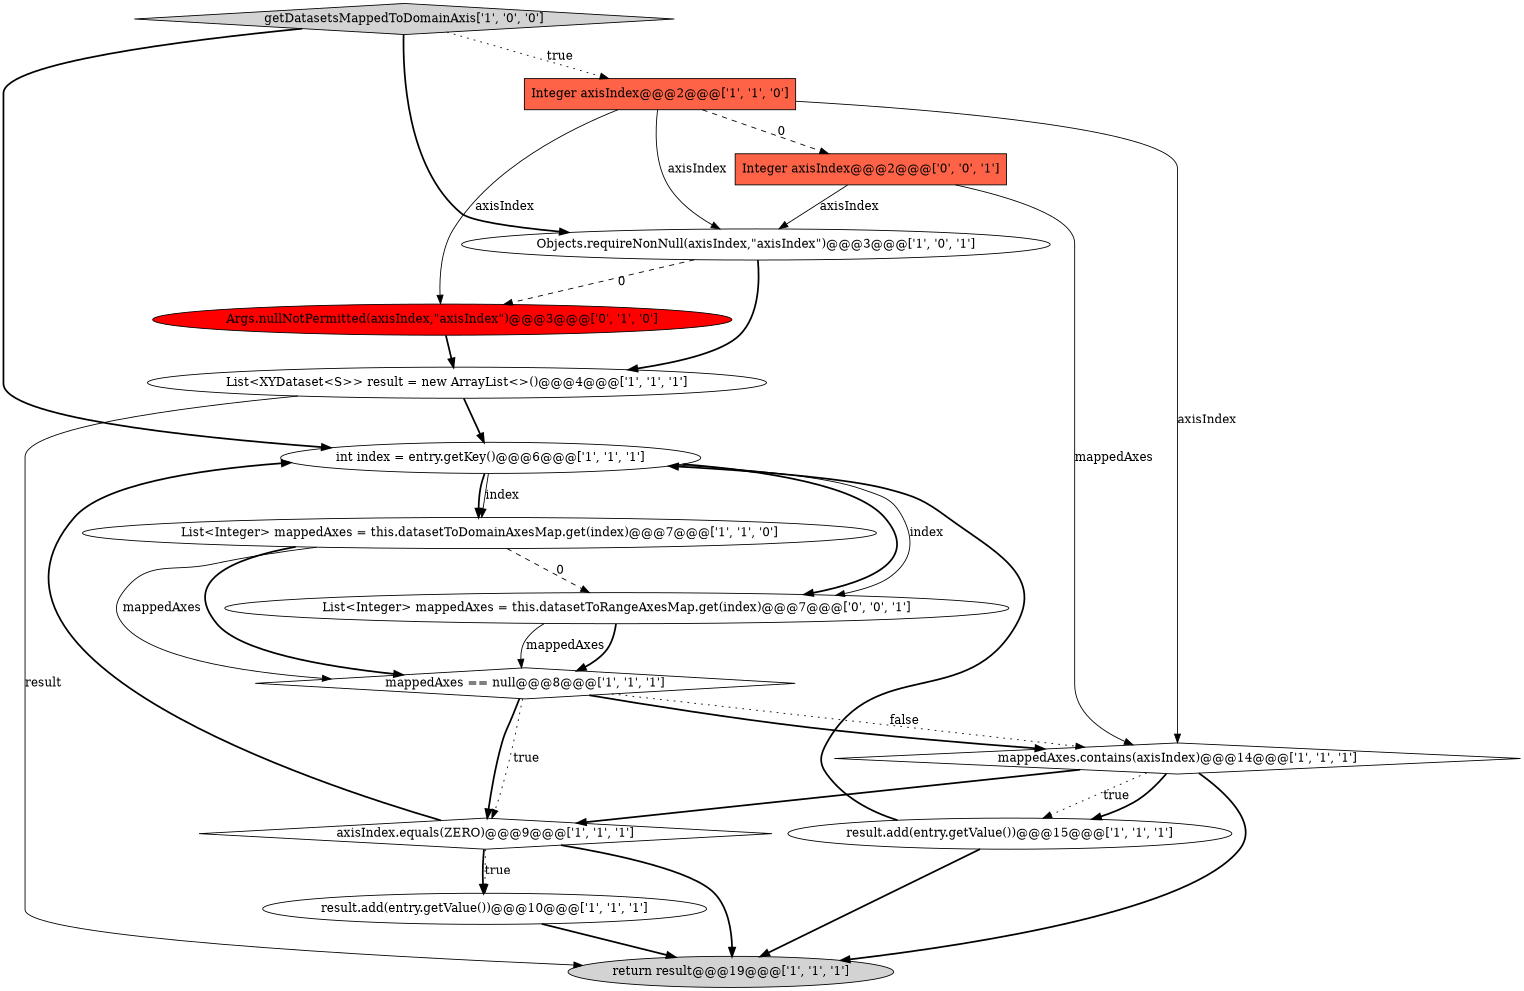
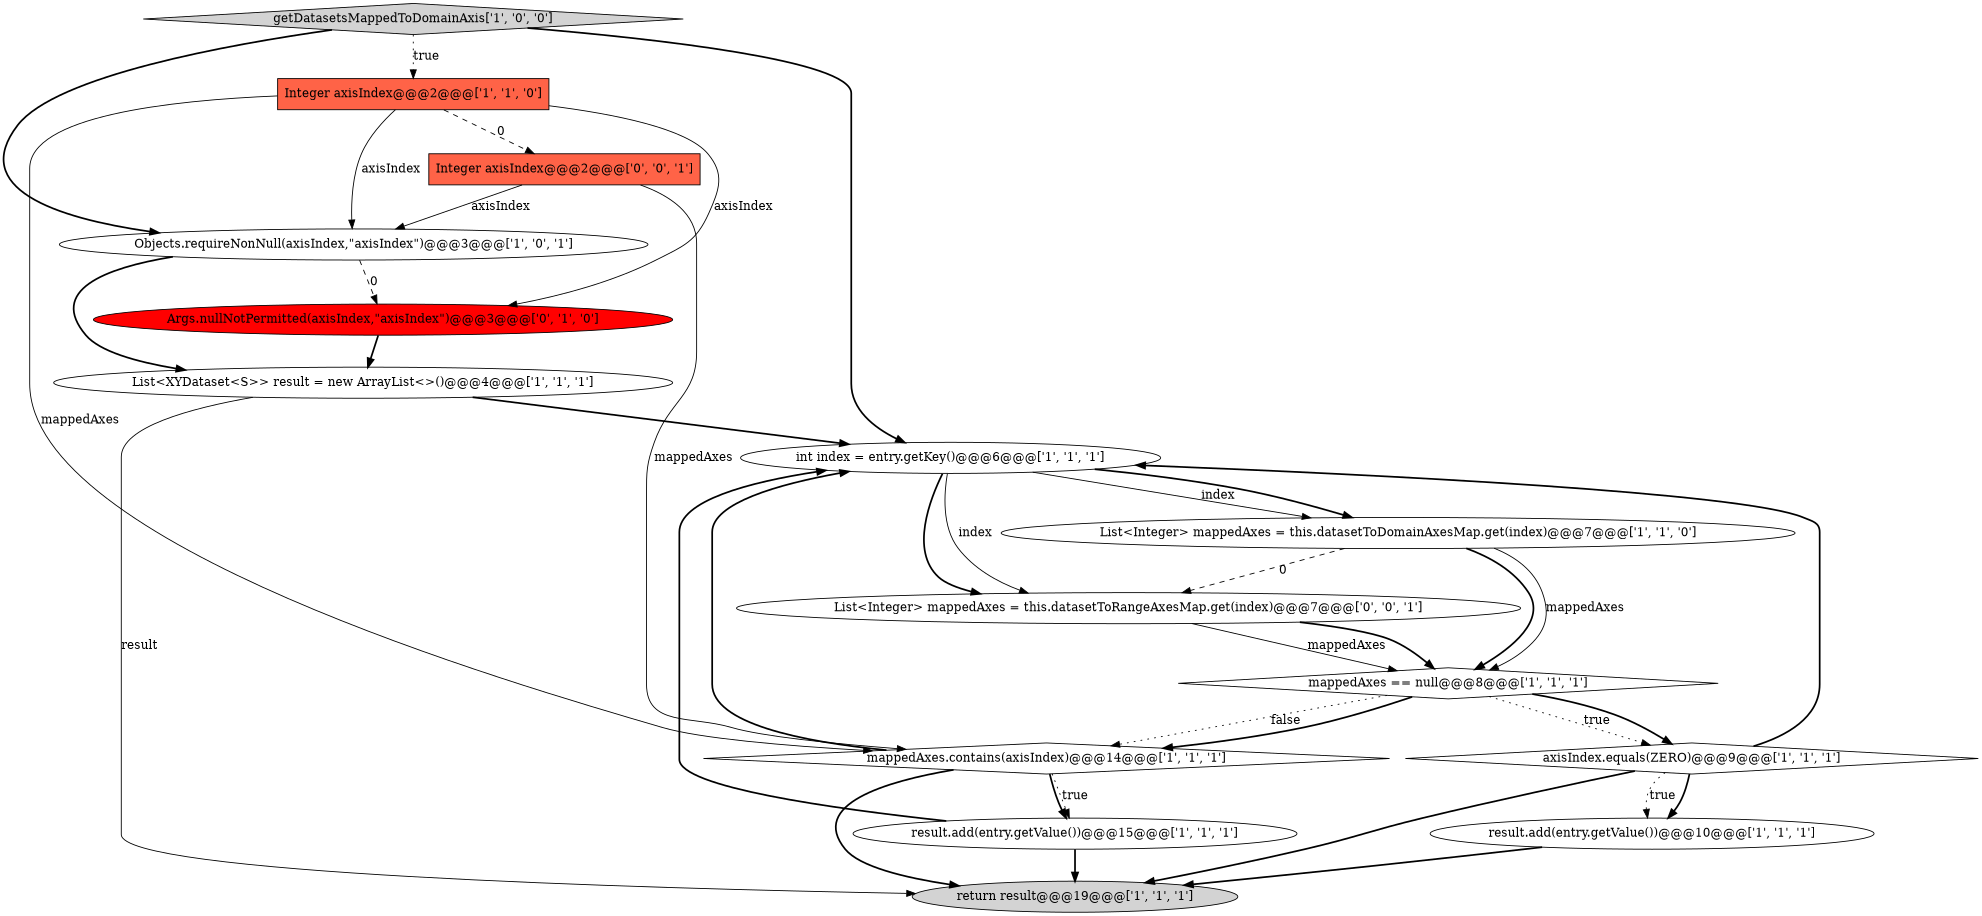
edge "Integer axisIndex@@@2@@@['1', '1', '0']" -> "mappedAxes.contains(axisIndex)@@@14@@@['1', '1', '1']": label "axisIndex" -> "mappedAxes"
edge "mappedAxes.contains(axisIndex)@@@14@@@['1', '1', '1']" -> "axisIndex.equals(ZERO)@@@9@@@['1', '1', '1']": now "mappedAxes.contains(axisIndex)@@@14@@@['1', '1', '1']" -> "int index = entry.getKey()@@@6@@@['1', '1', '1']"
